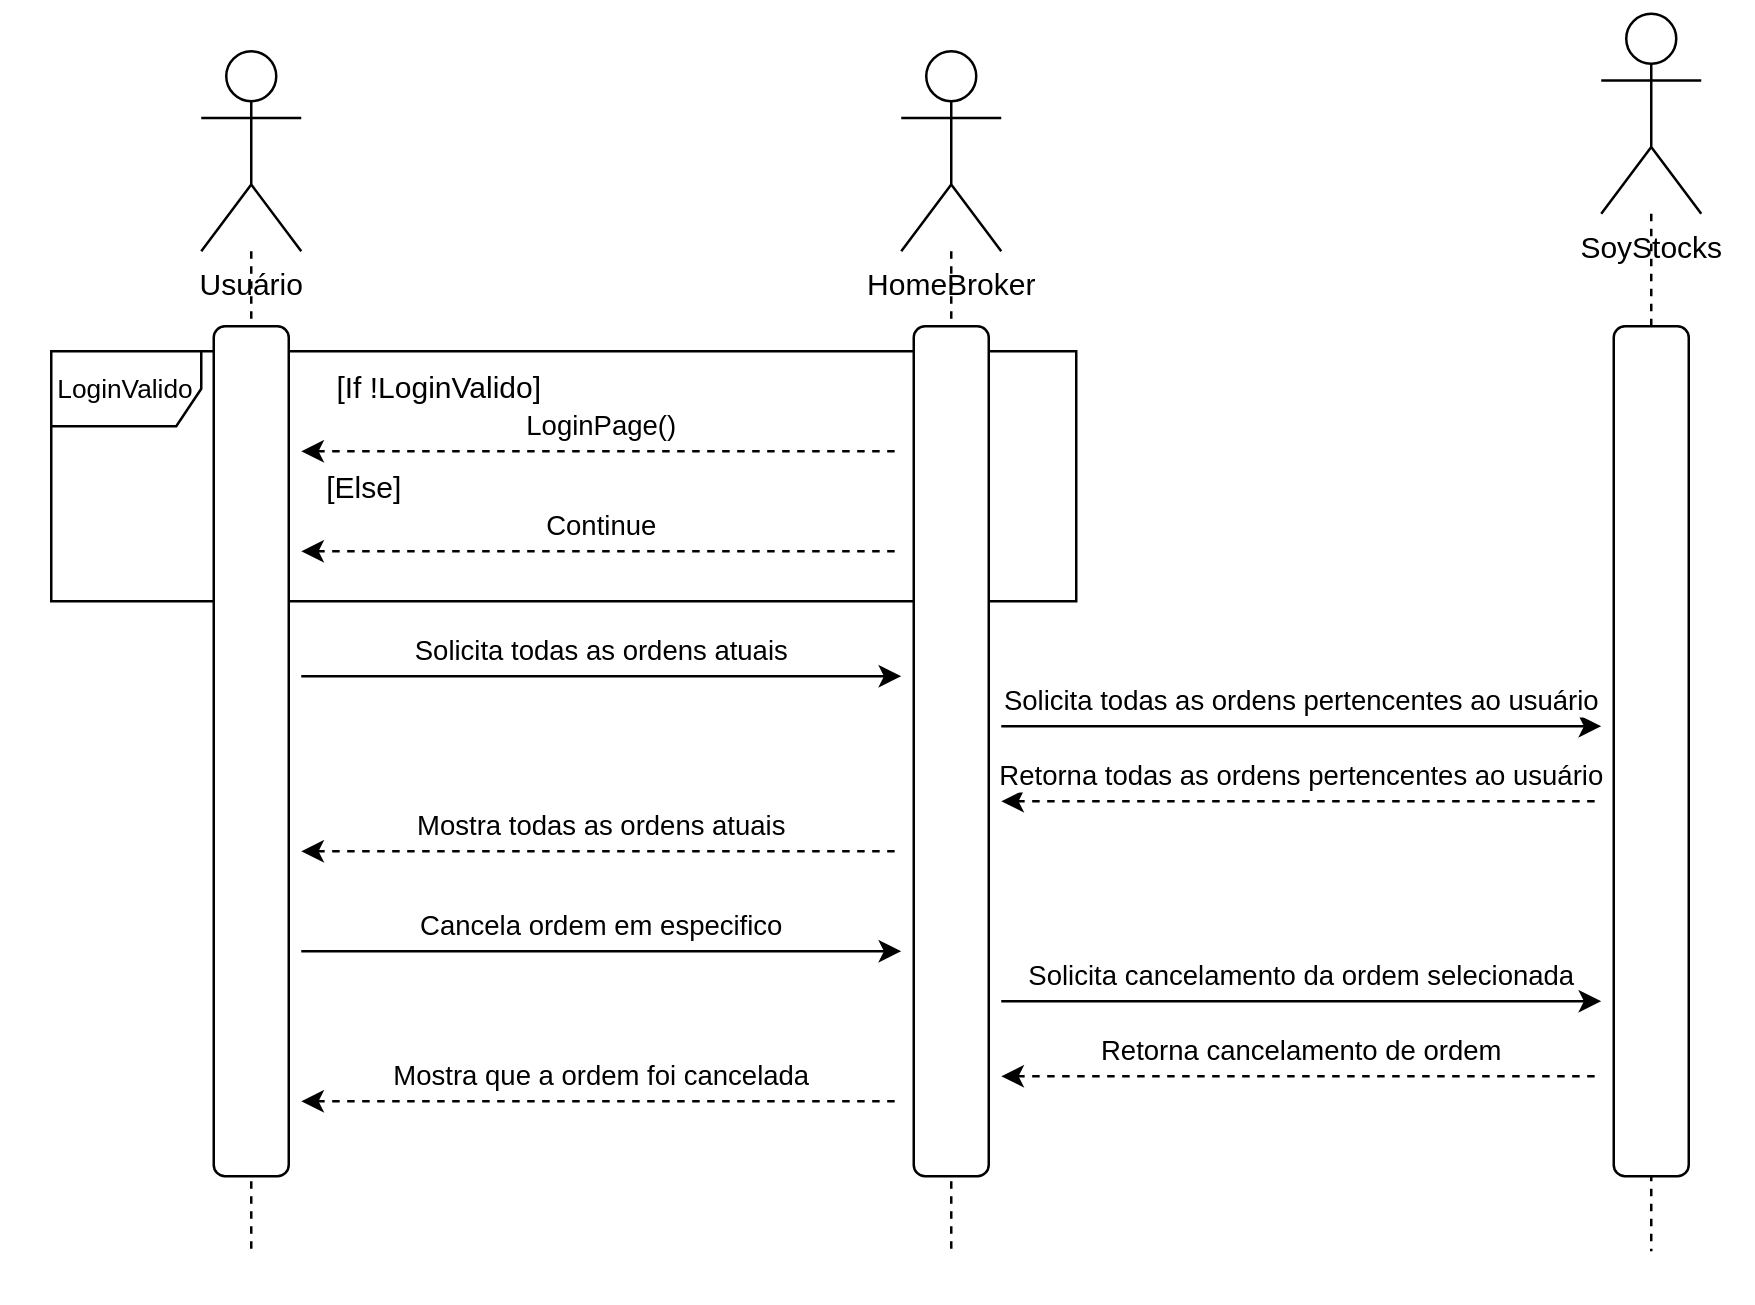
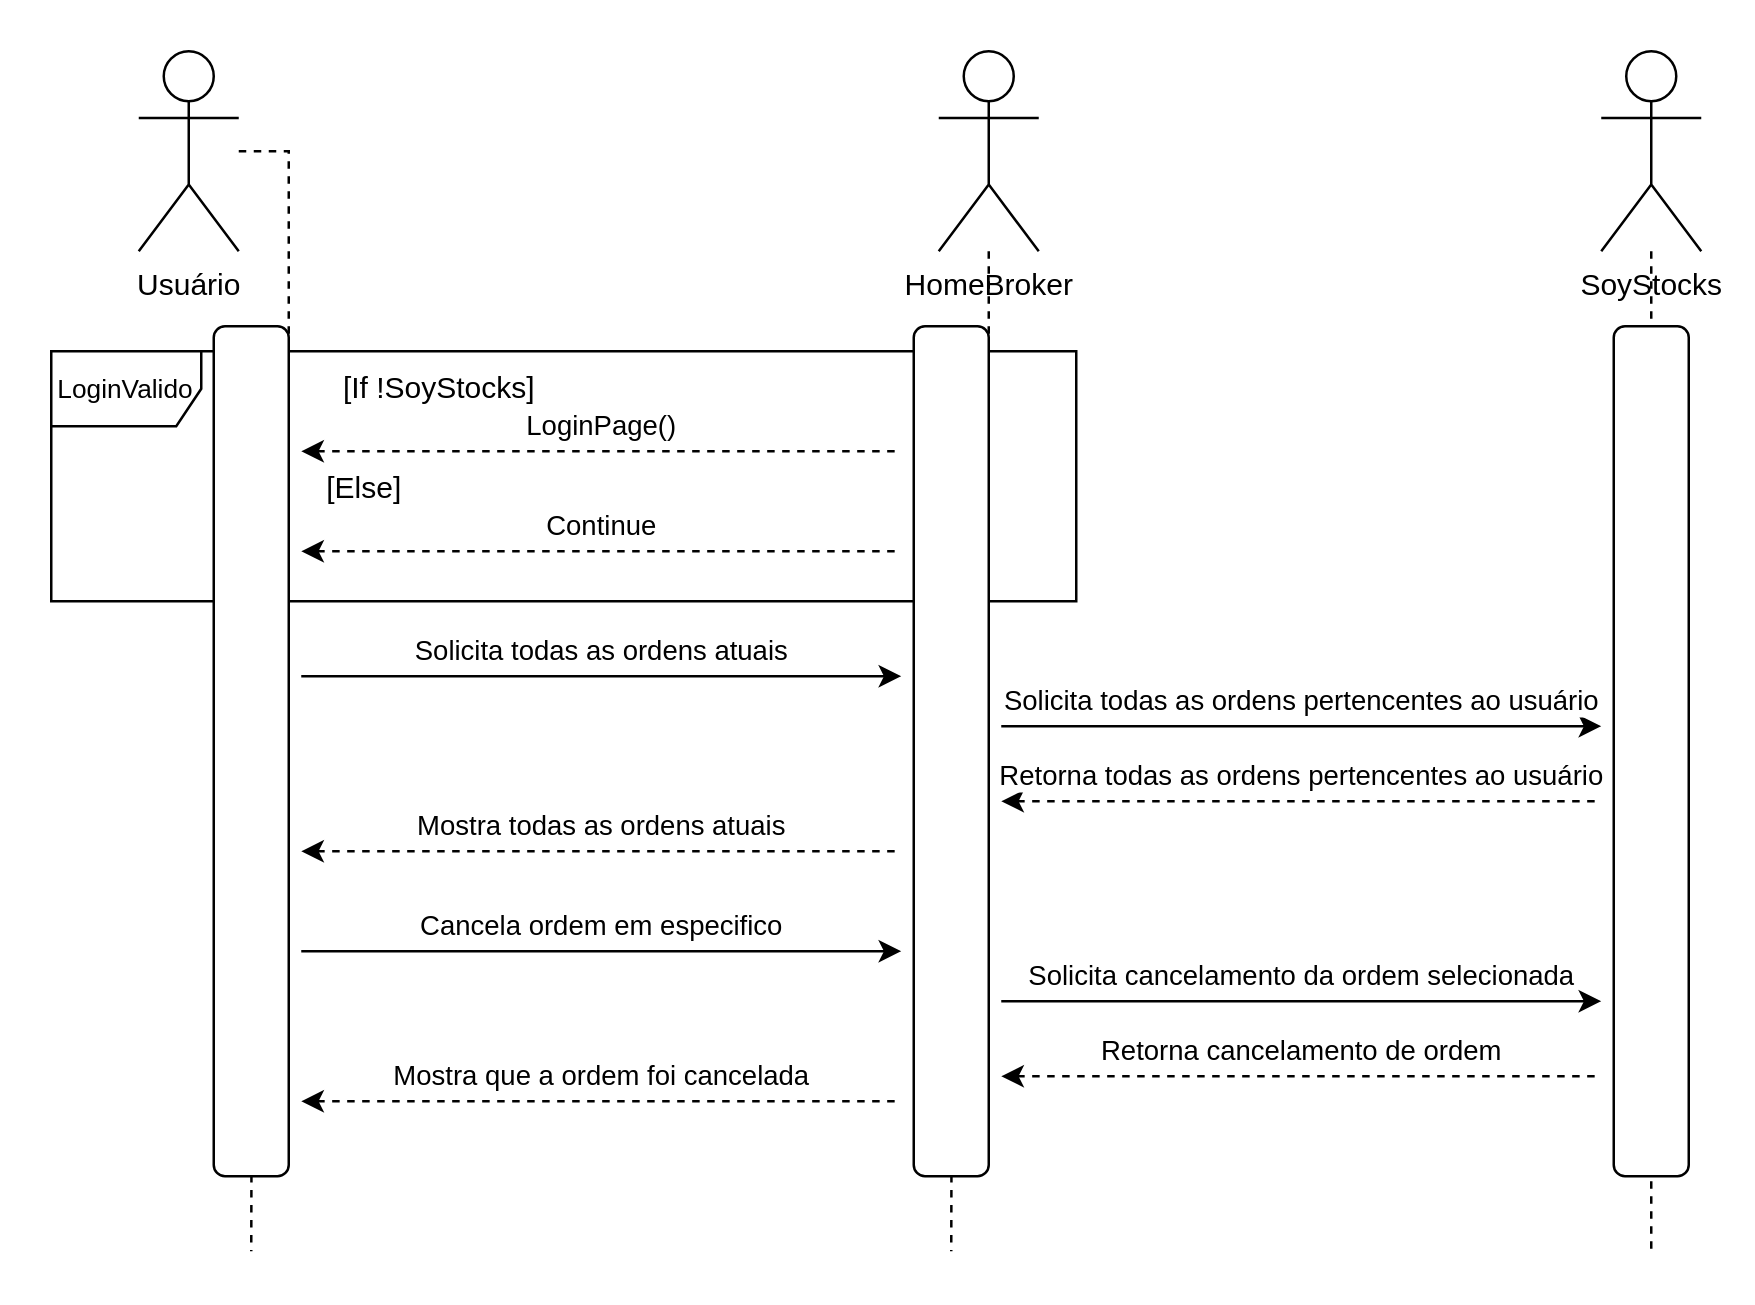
node "SoyStocks": moved (1651, 114) -> (1651, 151)
node "Usuário": moved (251, 151) -> (189, 151)
node "HomeBroker": moved (951, 151) -> (989, 151)
node "[If !LoginValido]": label "[If !LoginValido]" -> "[If !SoyStocks]"
